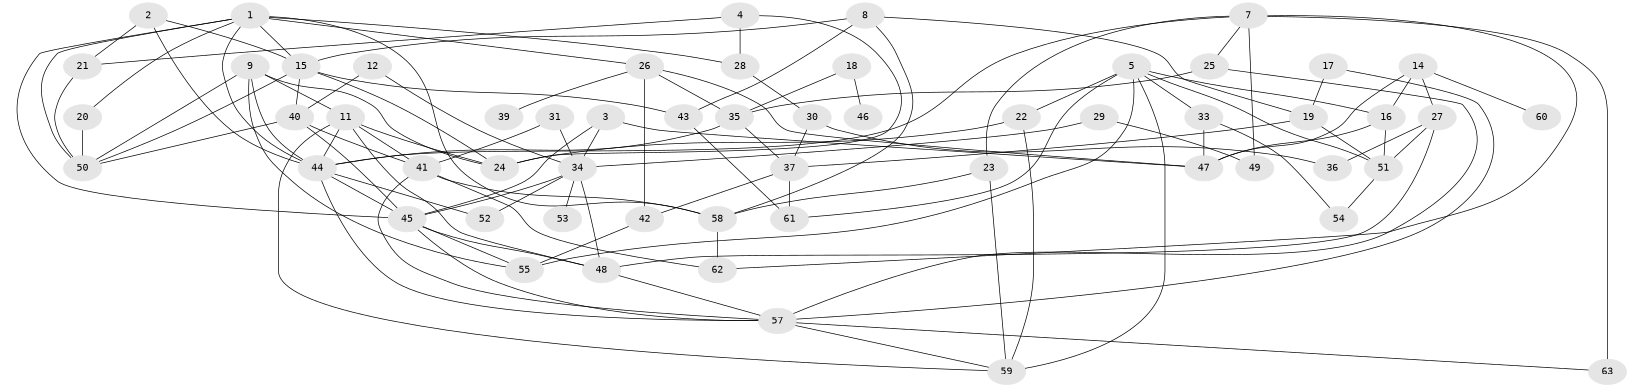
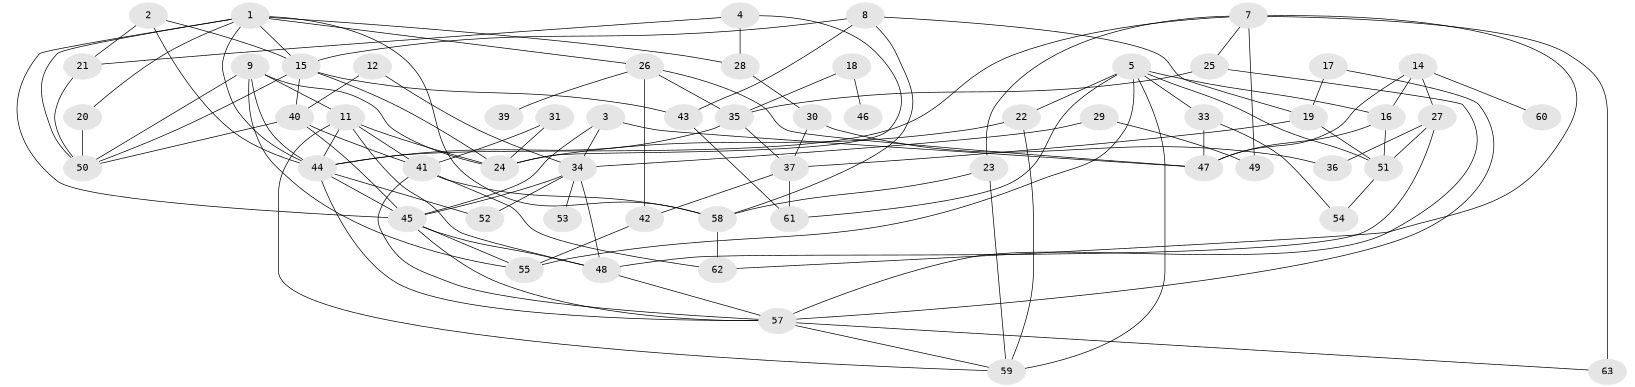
edge "31" -- "34": now "31" -- "24"
